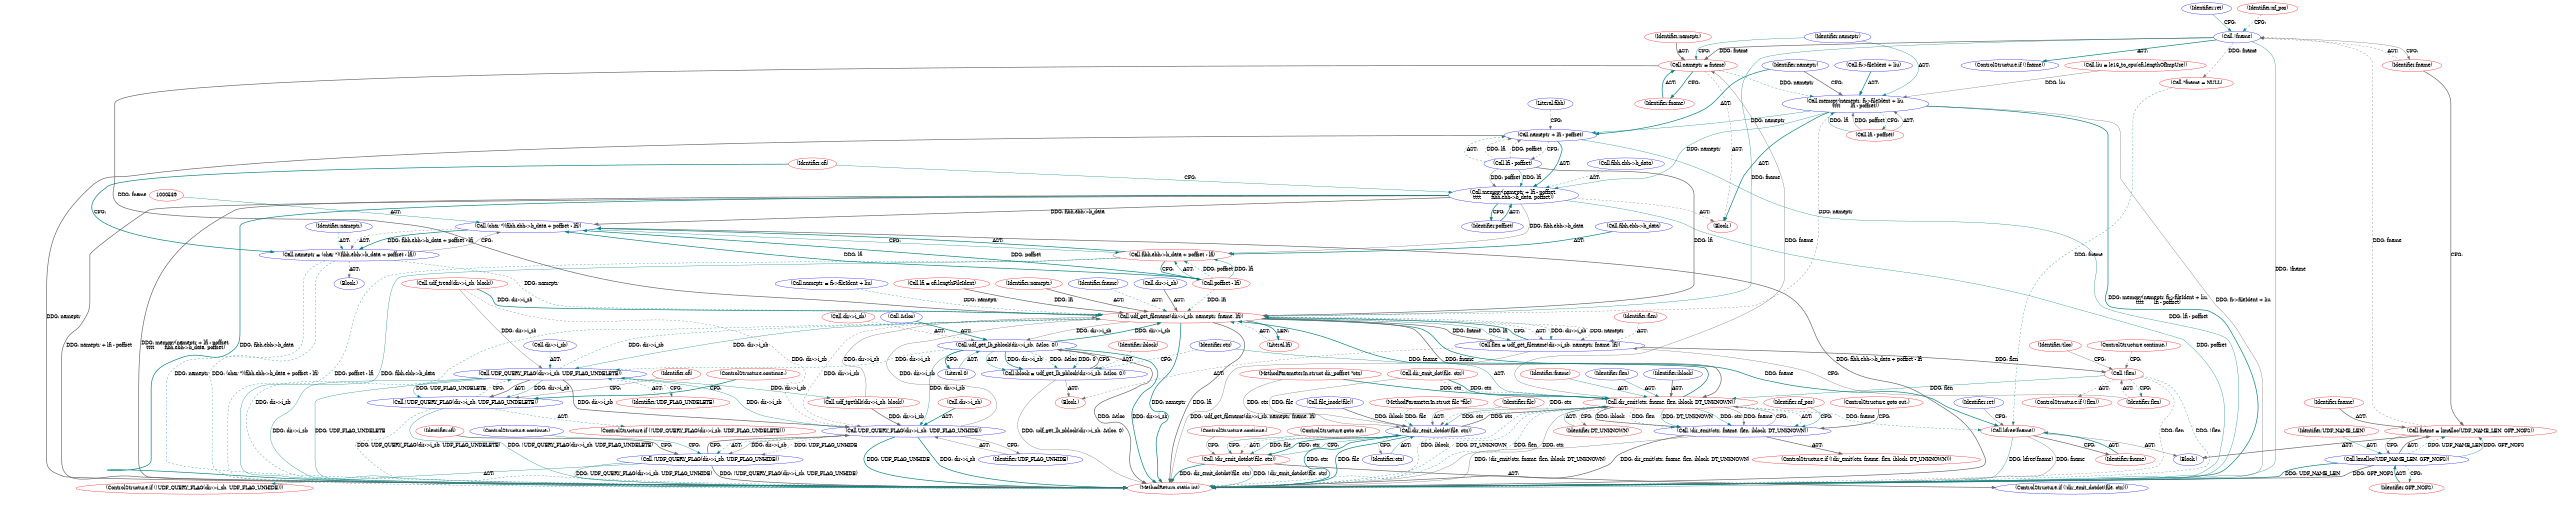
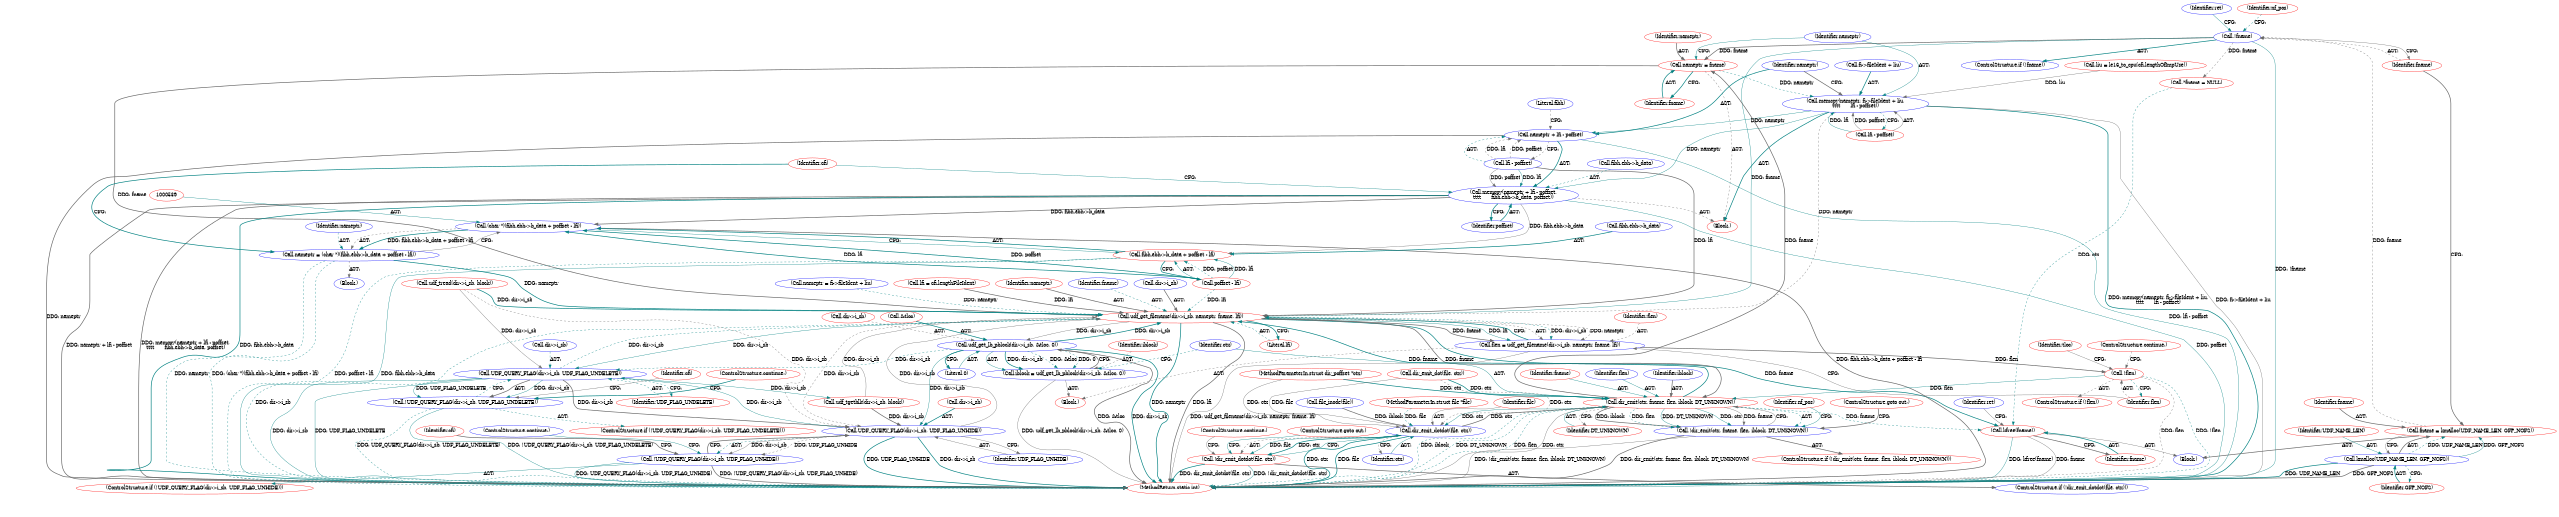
edge "(Call,*fname = NULL)" -> "(Call,kfree(fname))": label "DDG: fname" -> "DDG: ctx"
edge "(Call,nameptr = (char *)(fibh.ebh->b_data + poffset - lfi))" -> "(Call,udf_get_filename(dir->i_sb, nameptr, fname, lfi))": style dashed -> bold
node "(Call,&tloc)": color blue -> red
edge "(Call,dir_emit(ctx, fname, flen, iblock, DT_UNKNOWN))" -> "(Call,nameptr = fname)": style solid -> bold
edge "(Call,udf_get_filename(dir->i_sb, nameptr, fname, lfi))" -> "(Literal,lfi)": label "LEN: " -> "CFG: "
